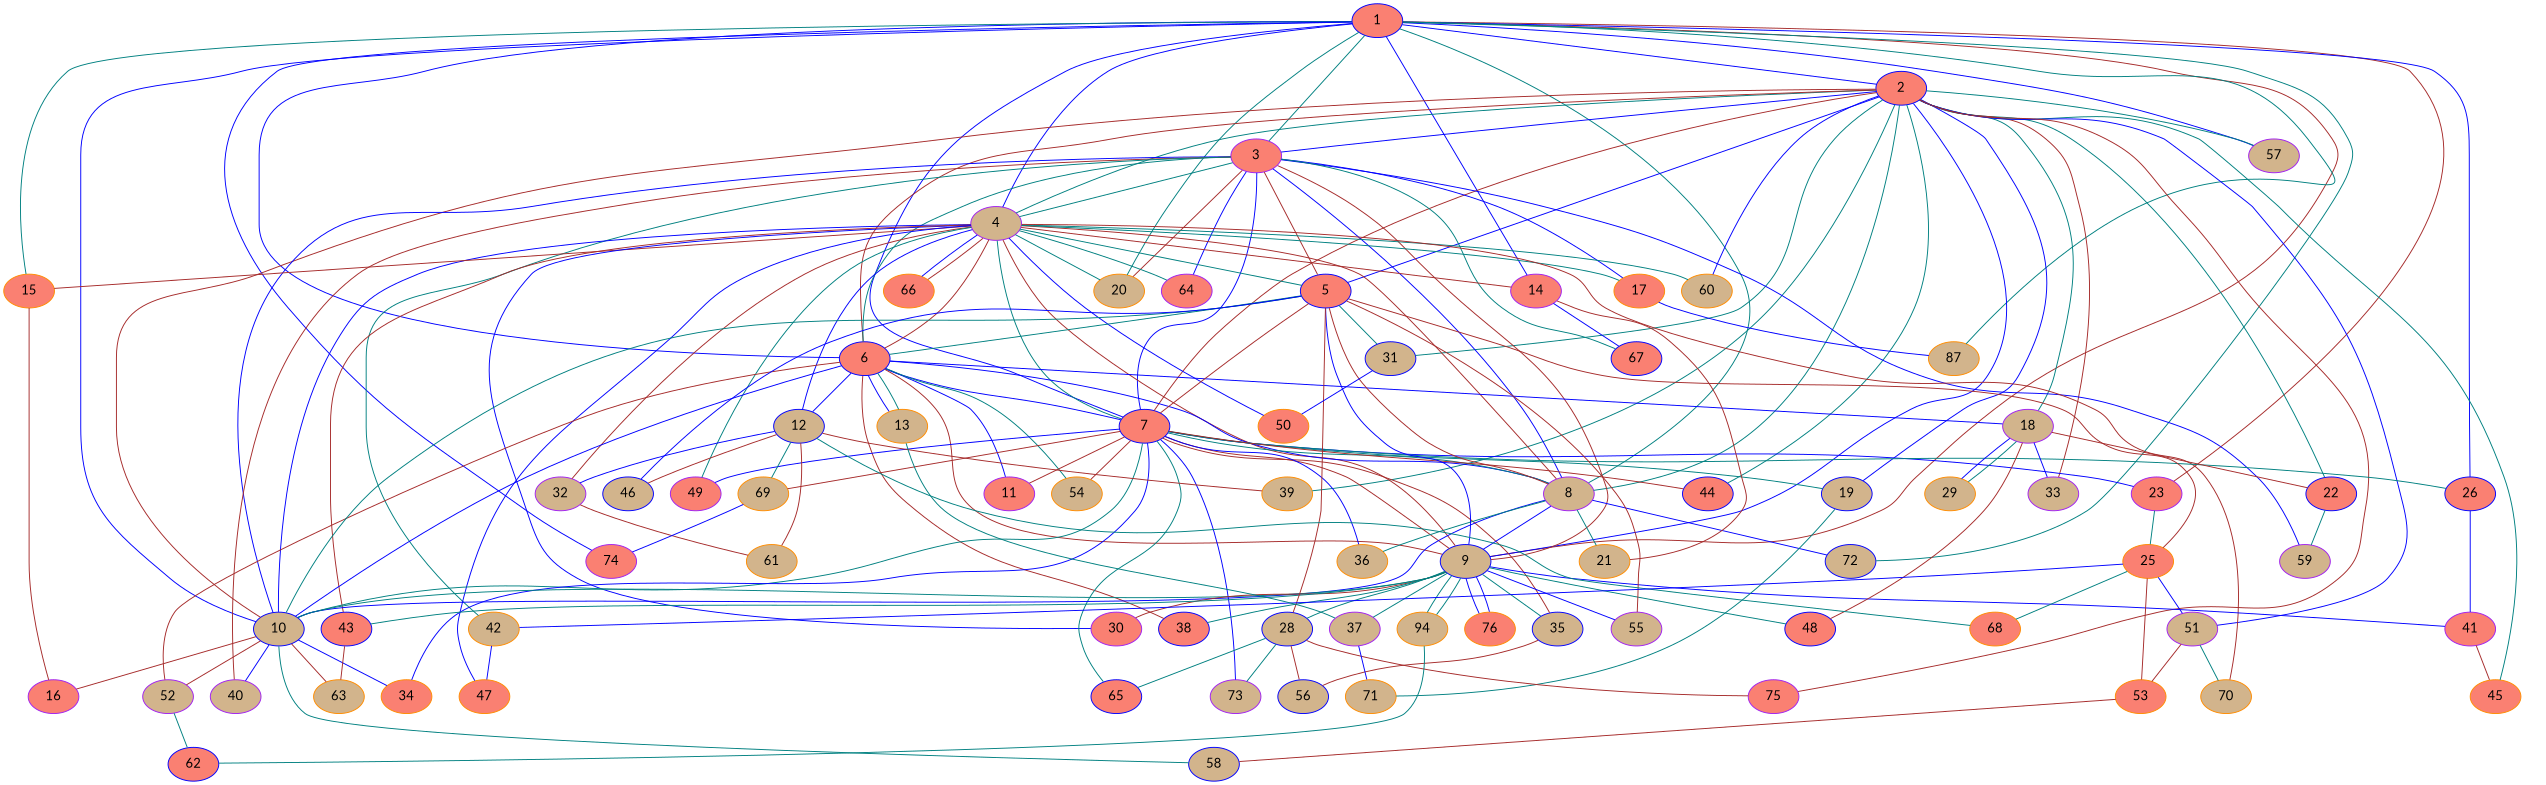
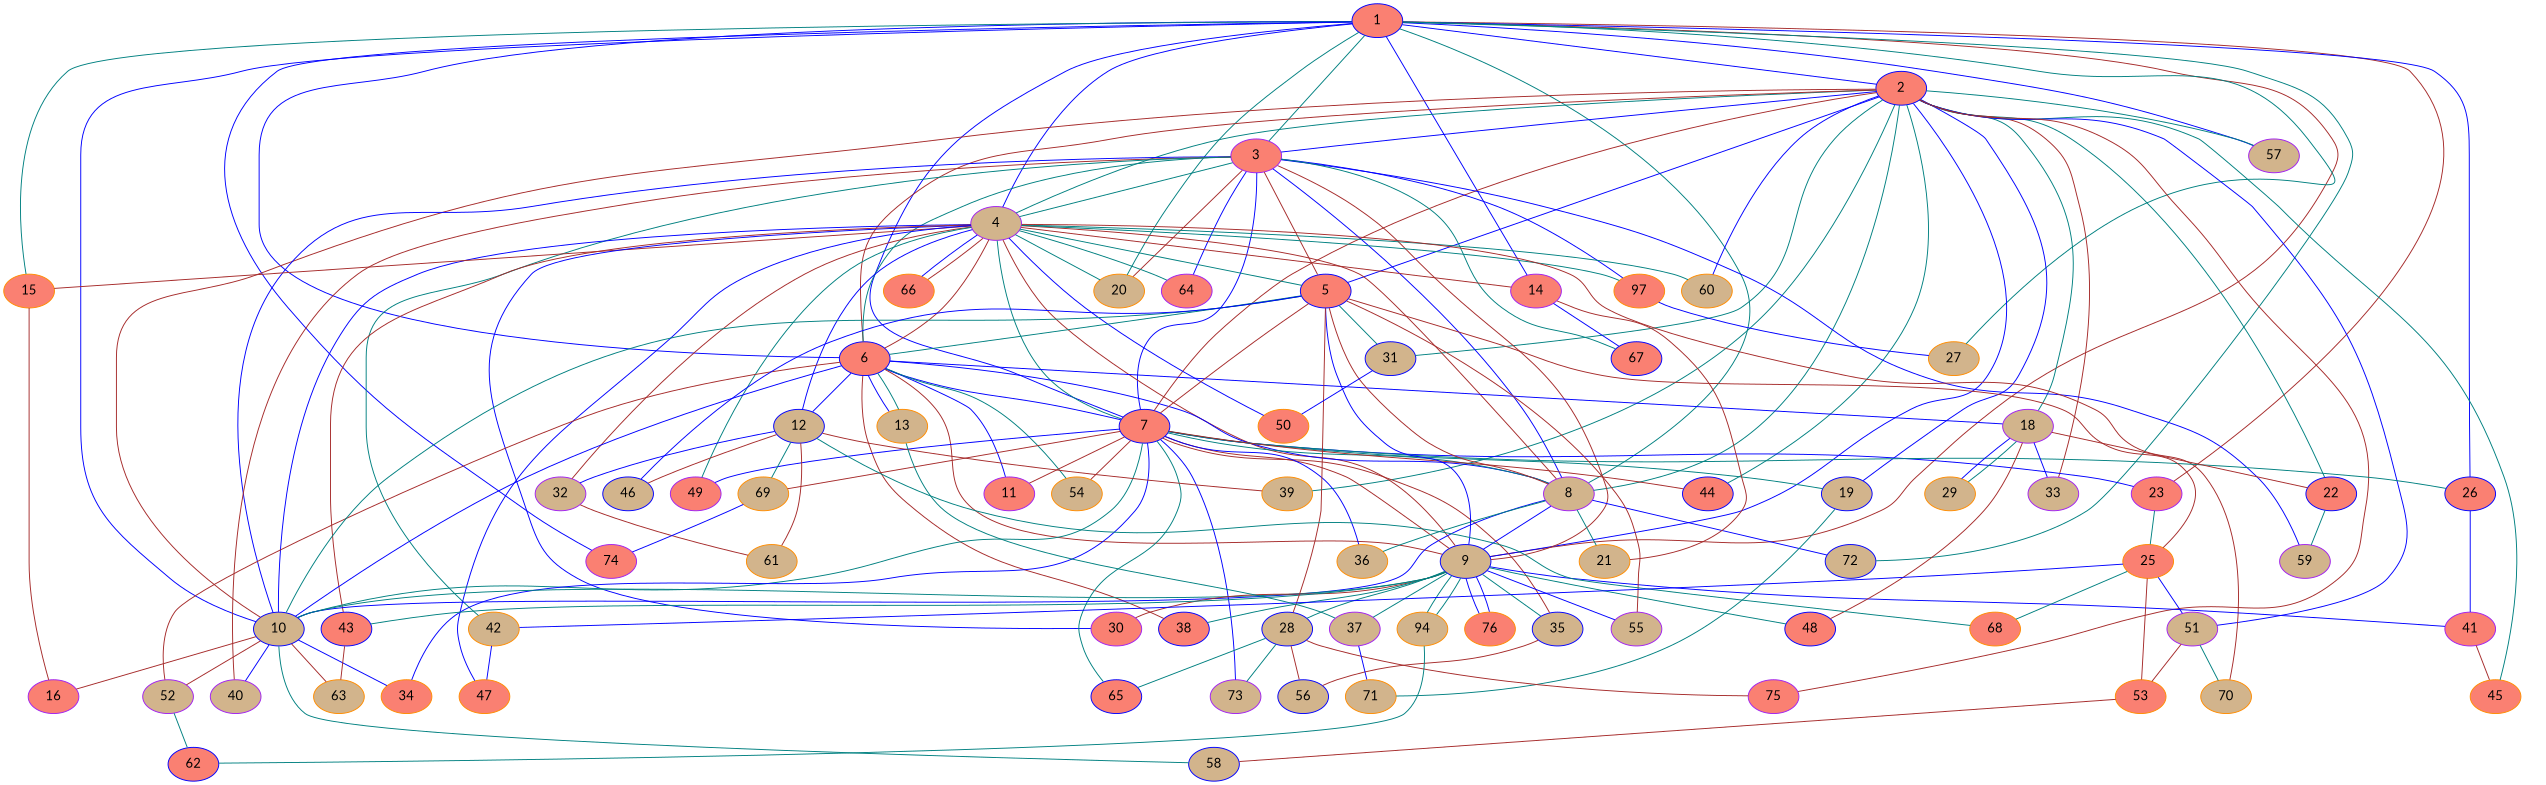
node "17": label "17" -> "97"
node "87": label "87" -> "27"
